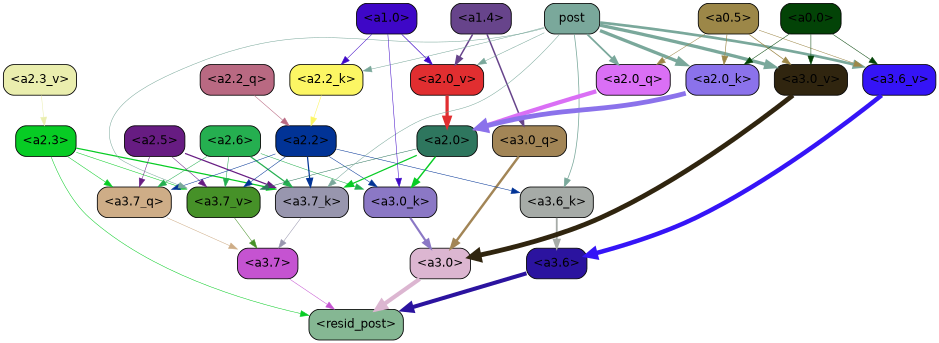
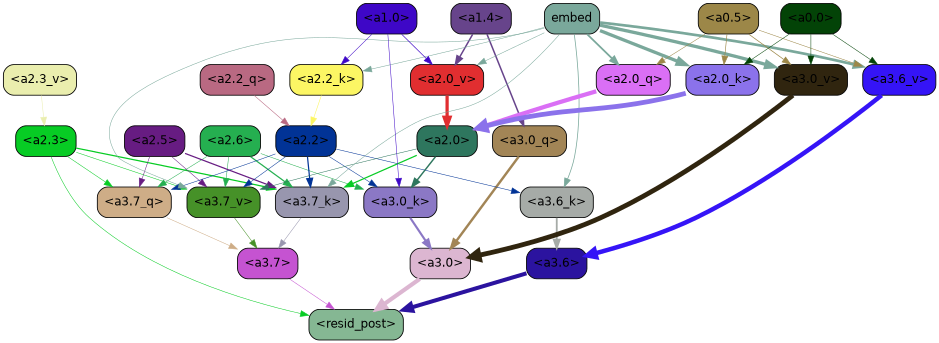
node "post": label "post" -> "embed"
edge "<a2.0>" -> "<a3.0_k>": color #07cc24 -> #2e765e
